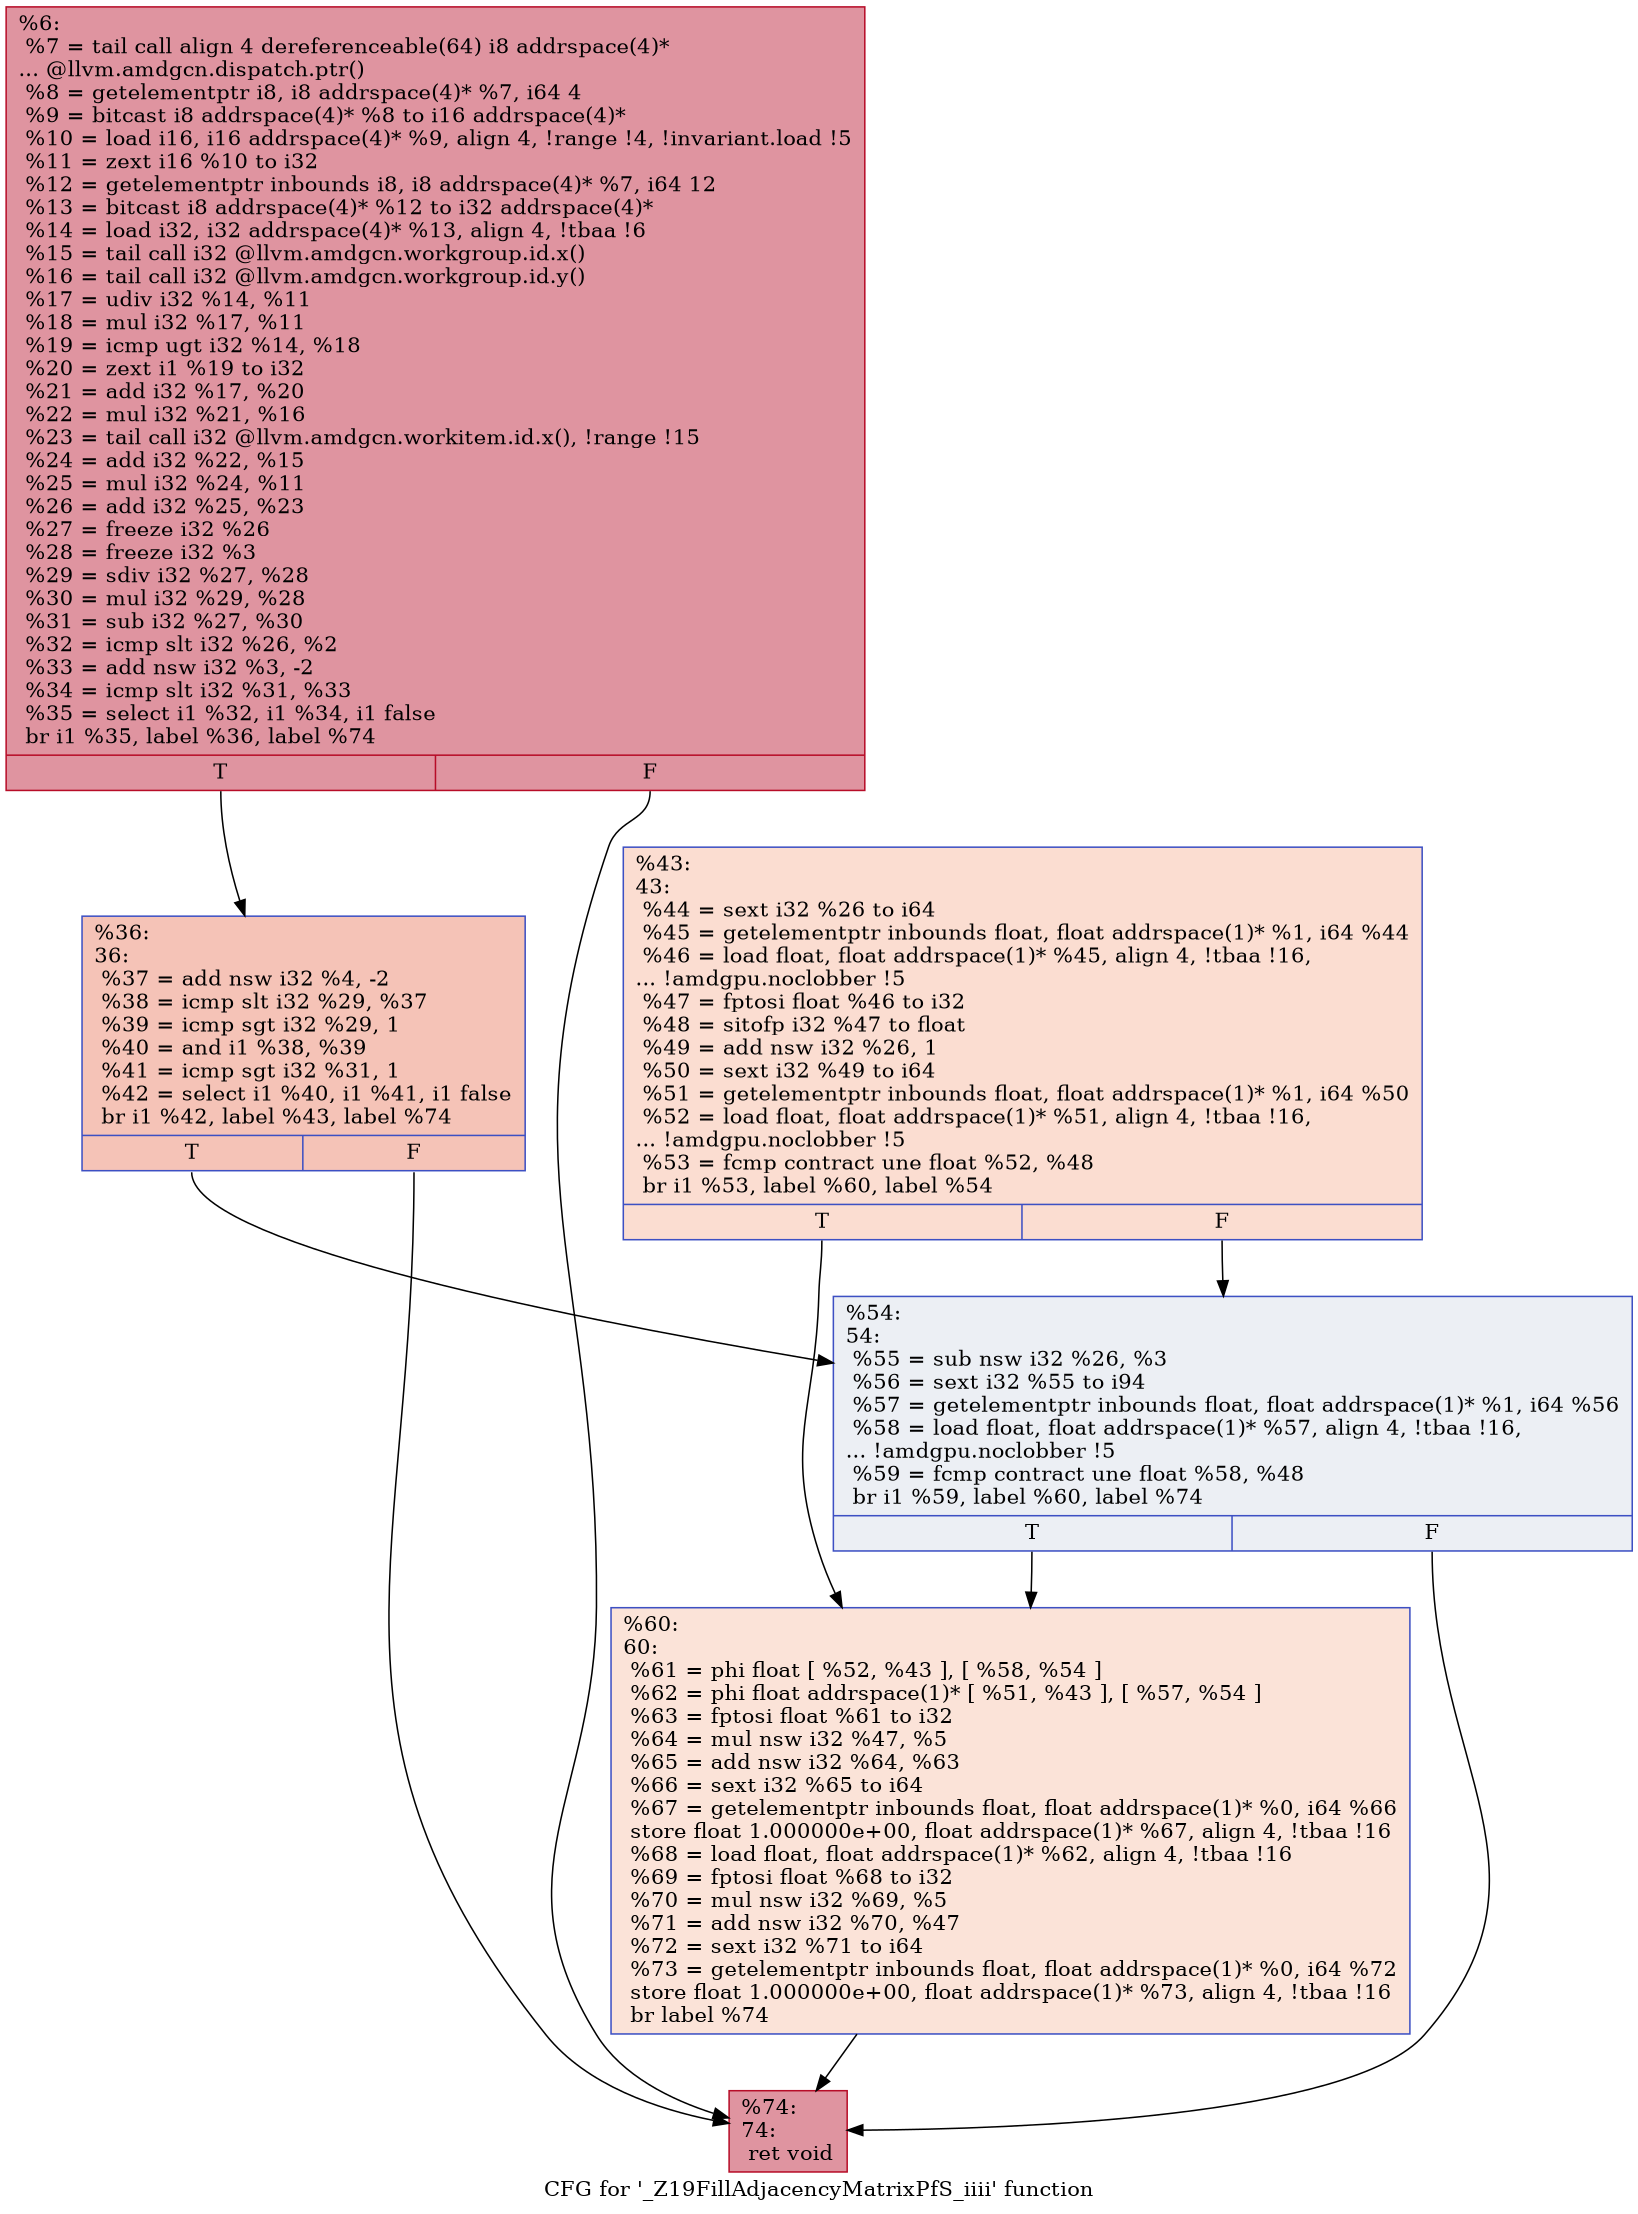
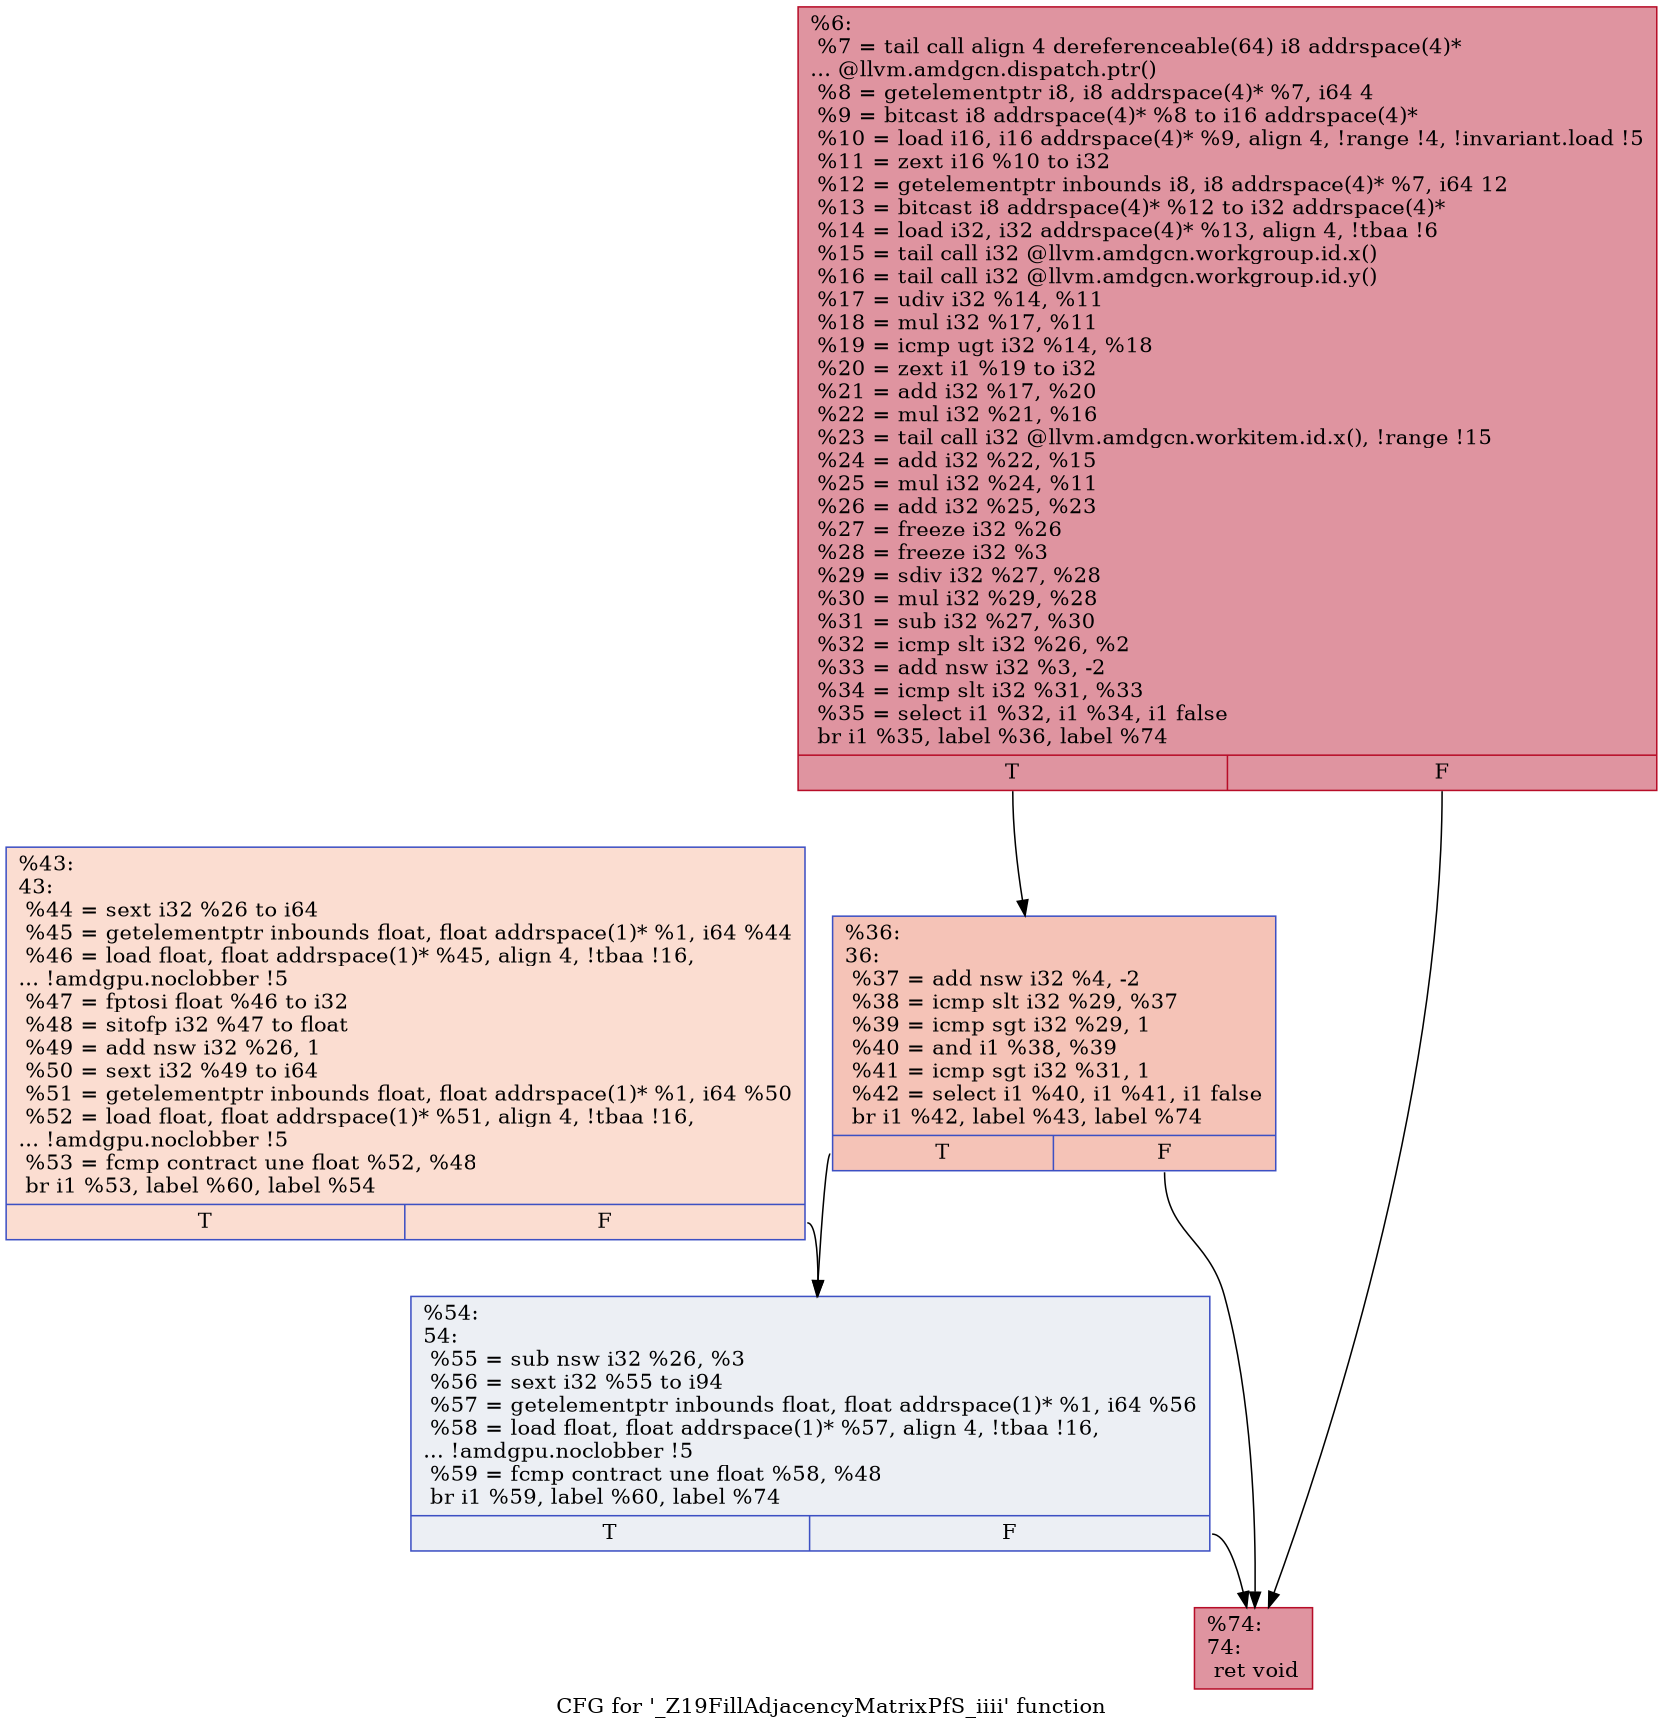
node "%60:": removed
